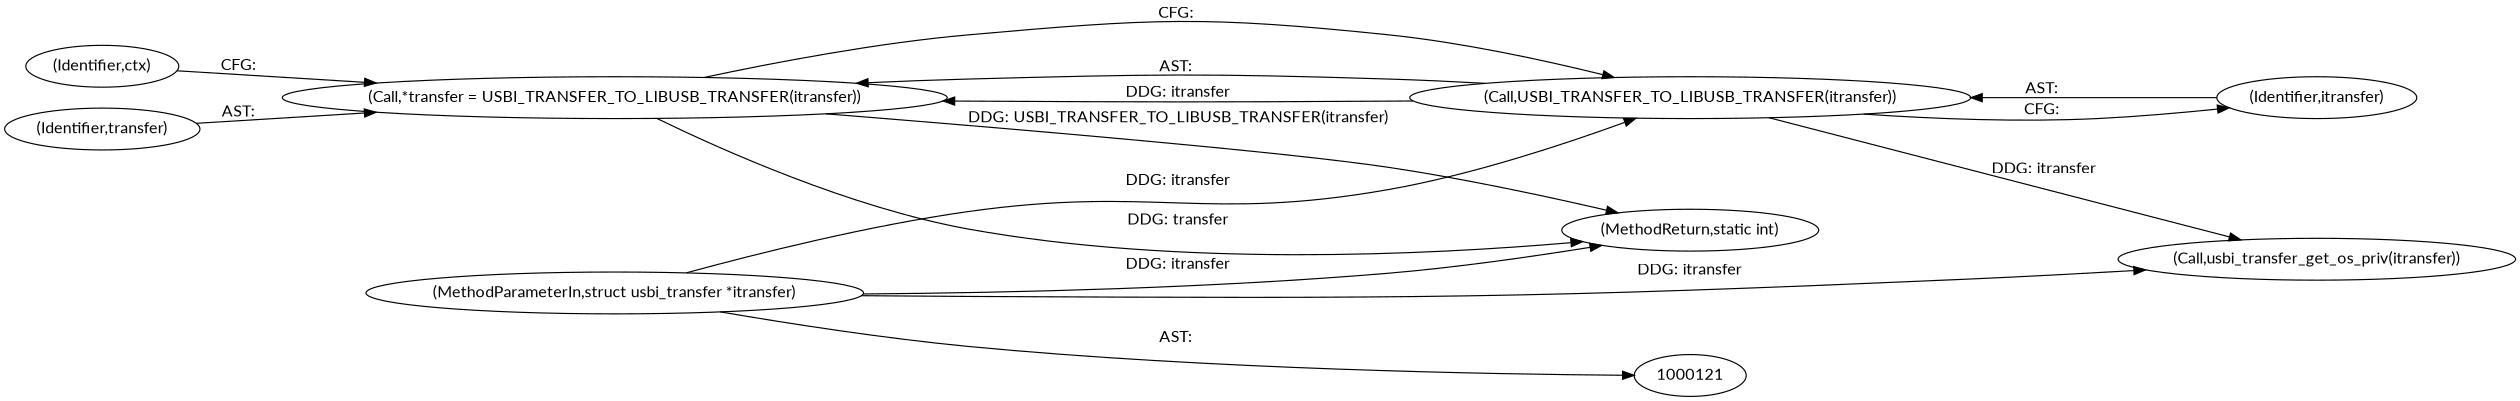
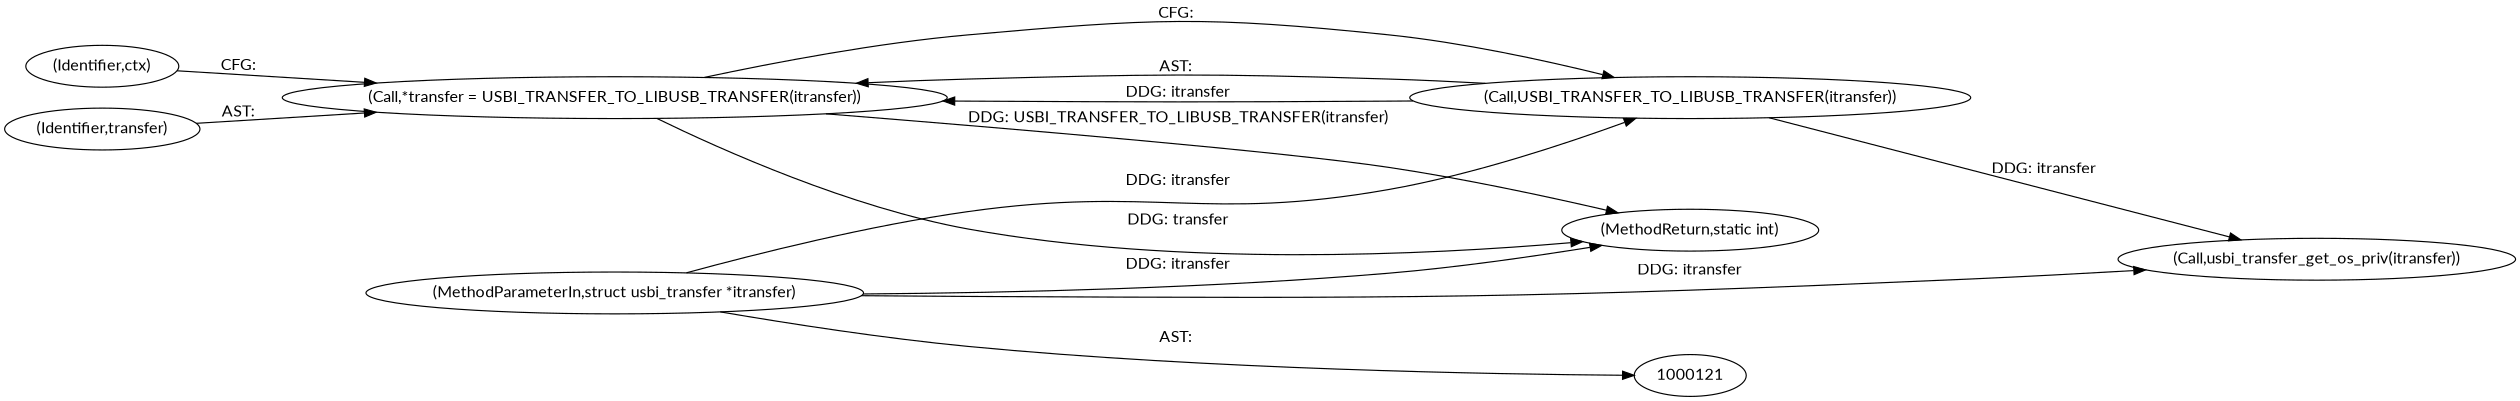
node "(Identifier,itransfer)": removed
